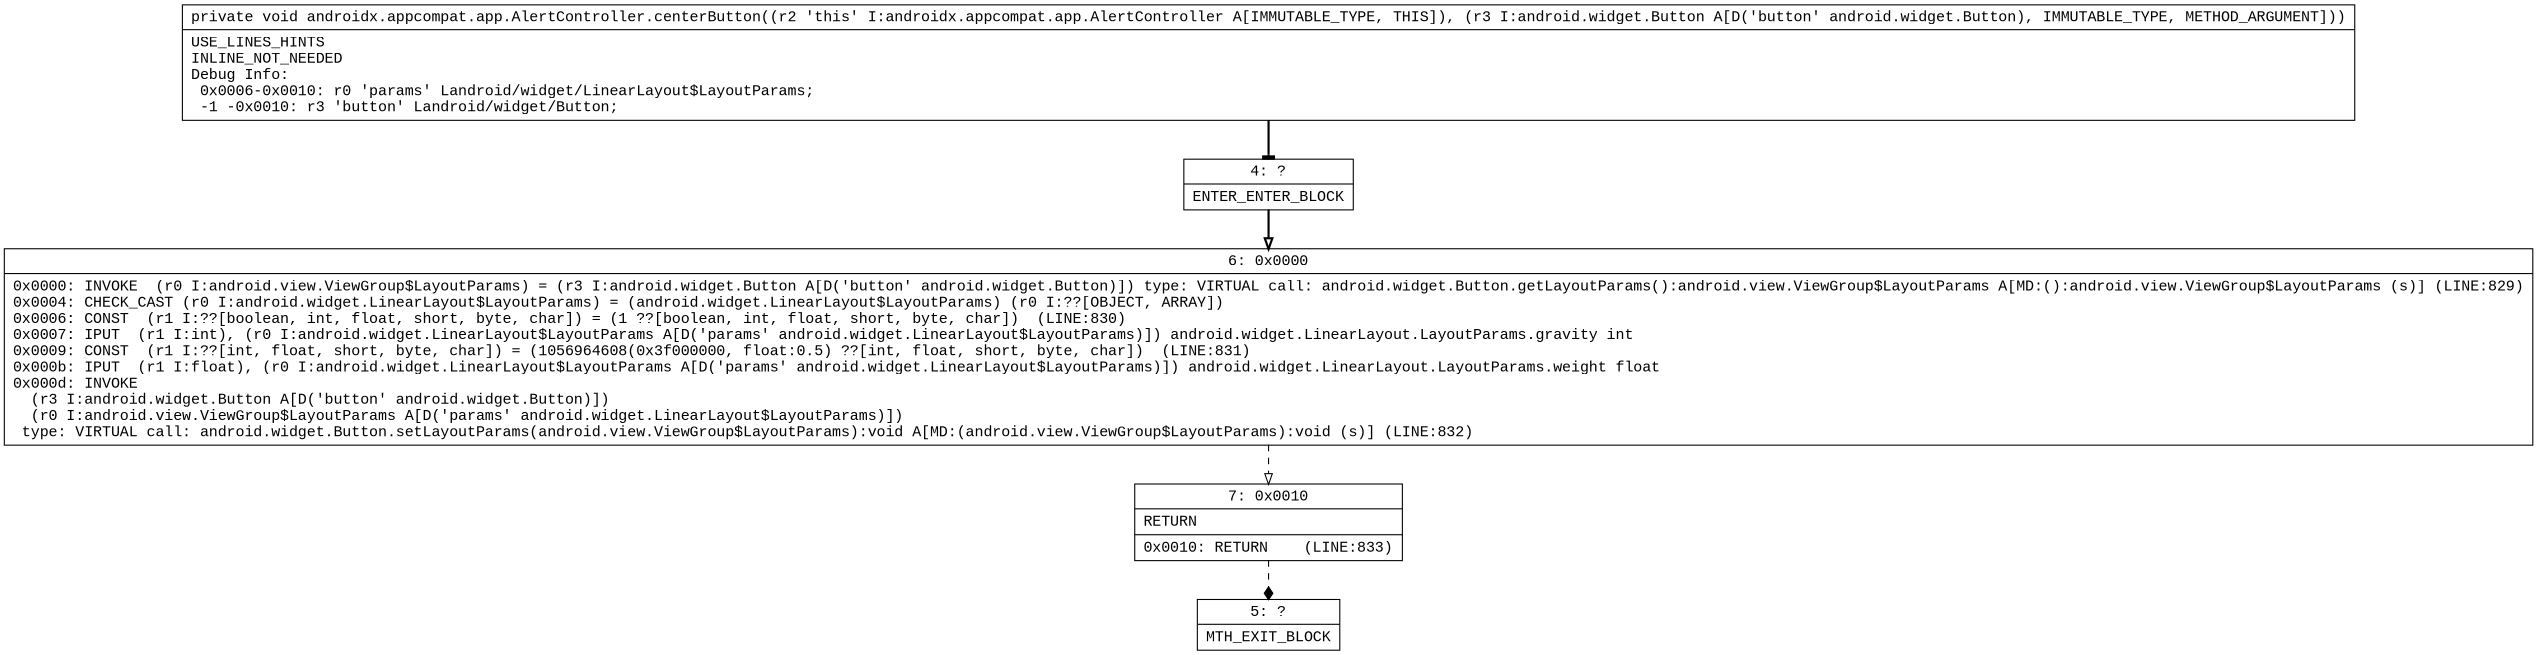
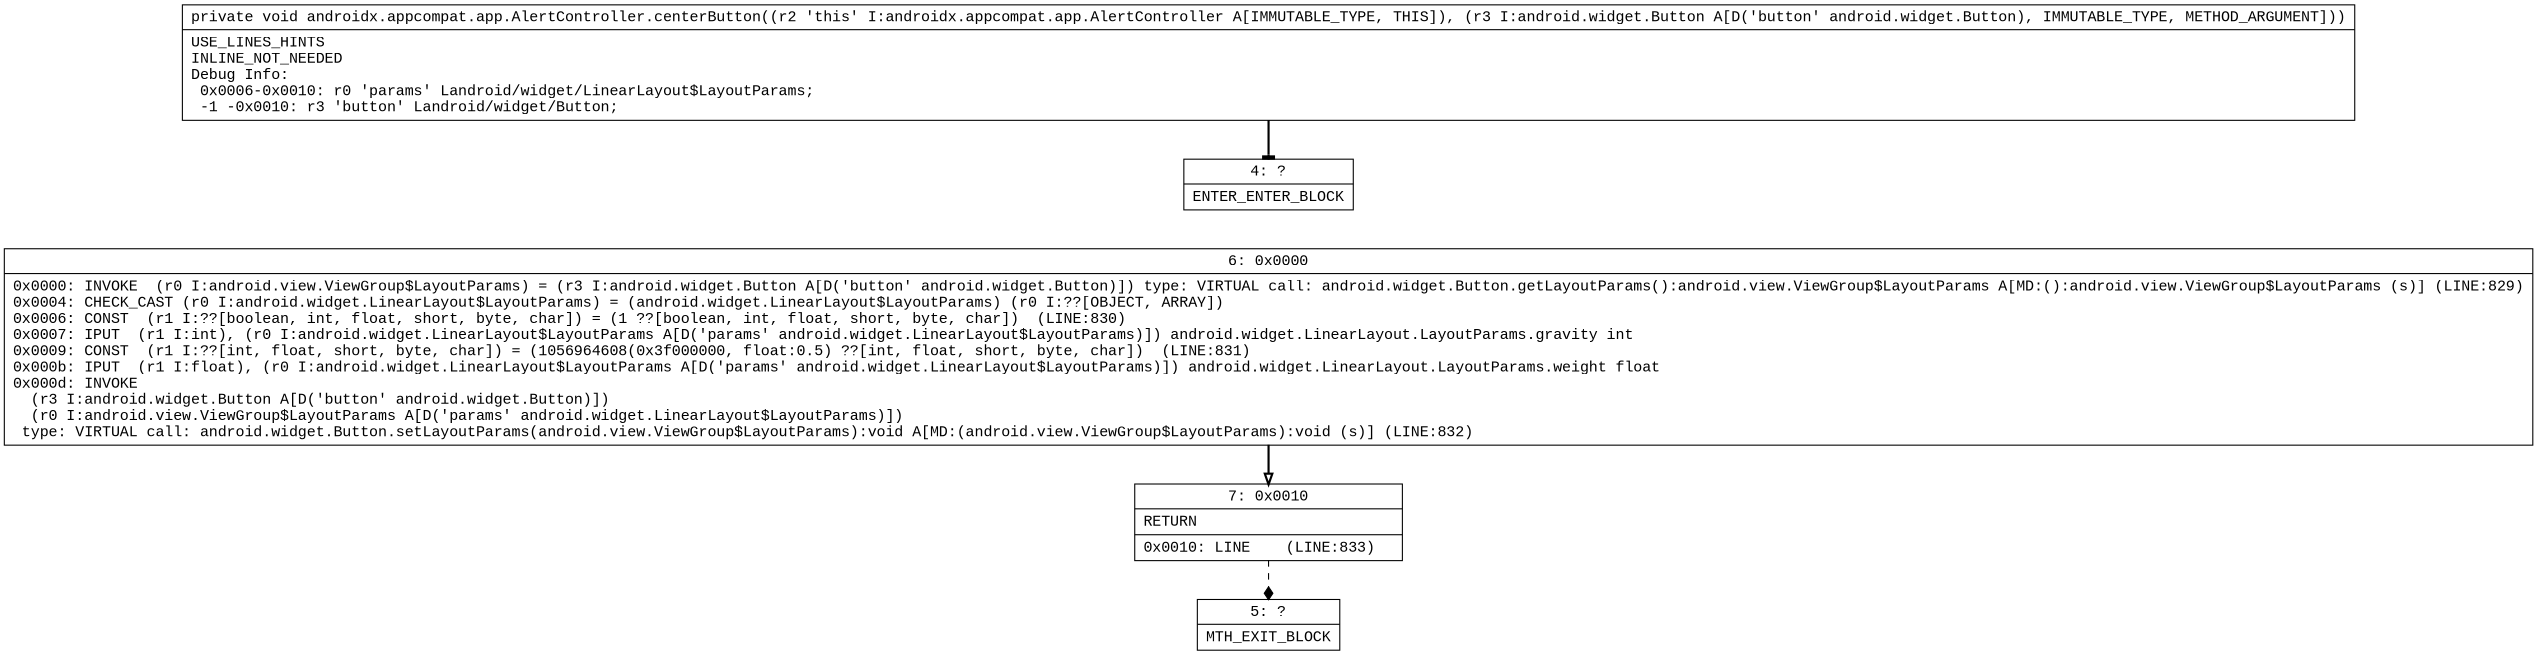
edge "4: ?" -> "6: 0x0000": removed
edge "6: 0x0000" -> "7: 0x0010": style dashed -> bold
node "7: 0x0010": text "0x0010: RETURN    (LINE:833)" -> "0x0010: LINE    (LINE:833)"
